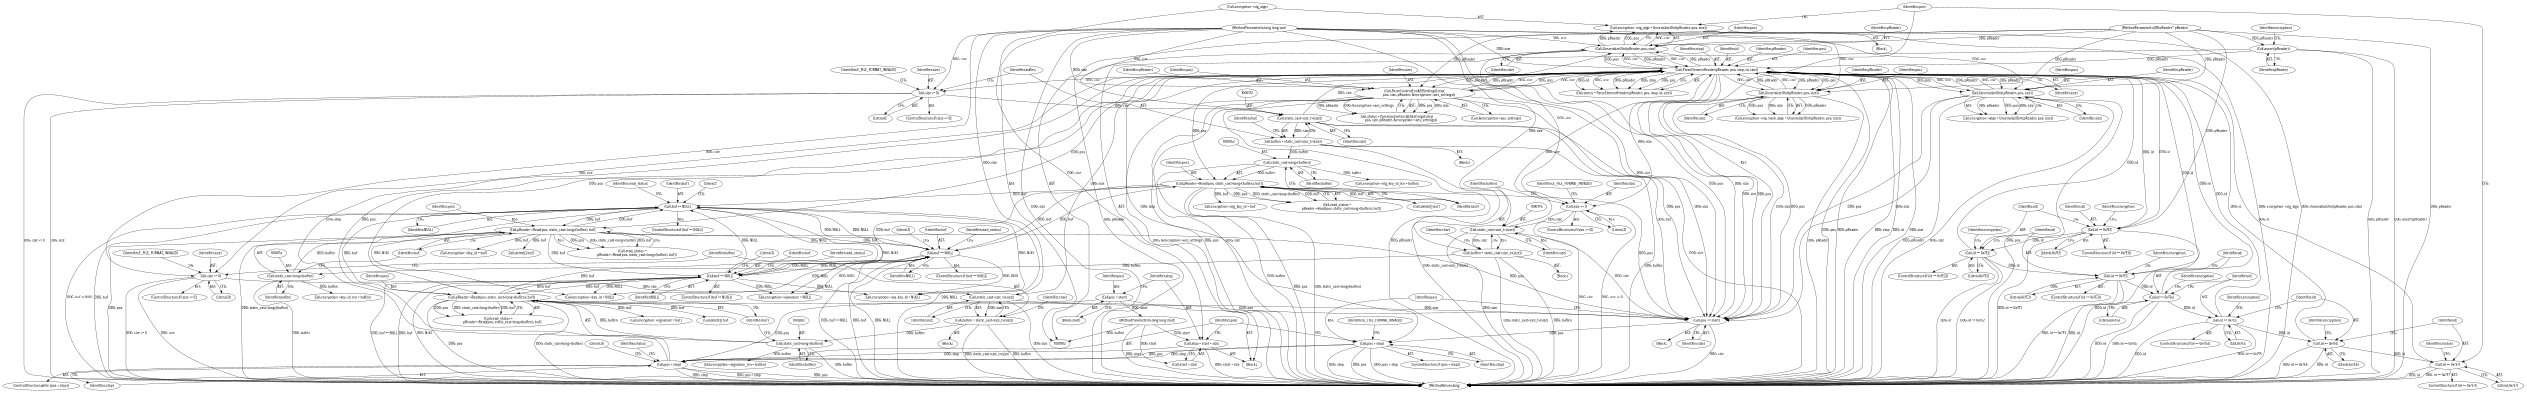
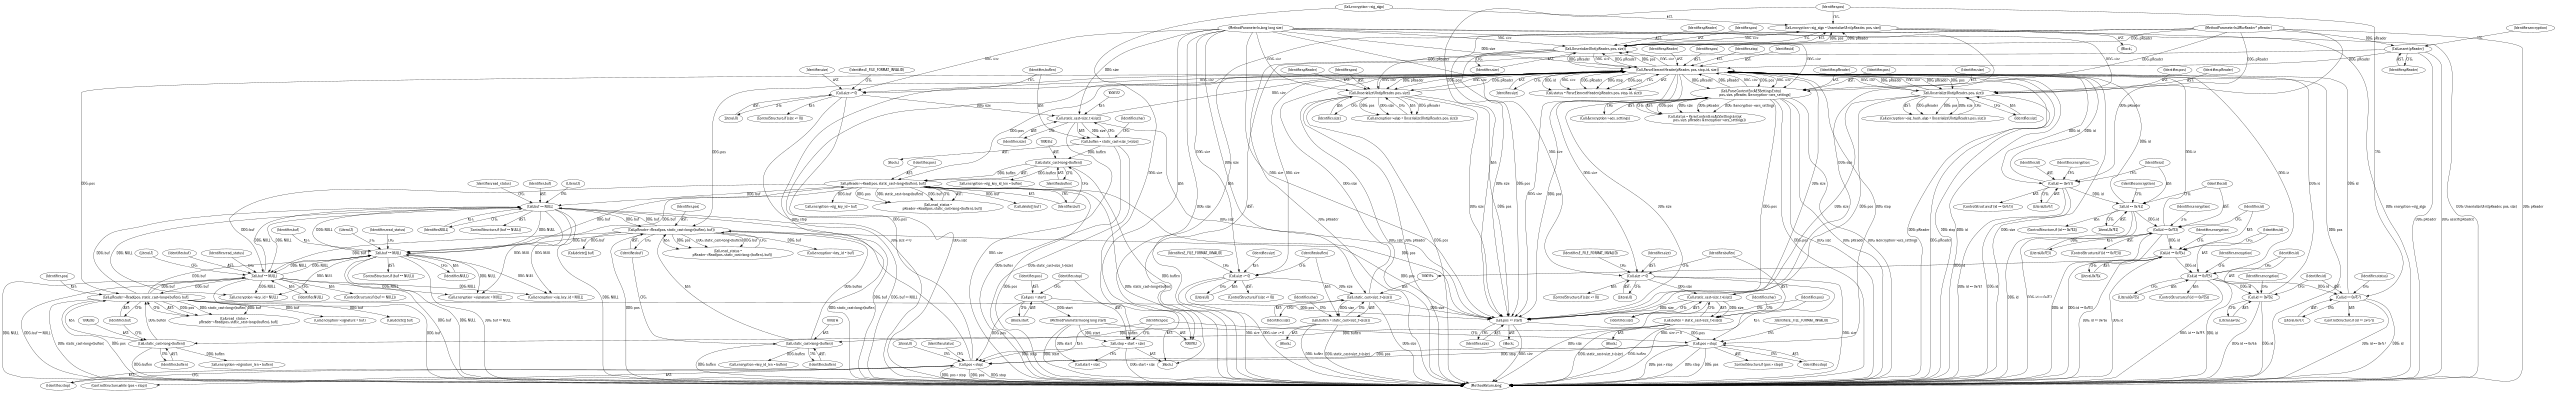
edge "(Call,id == 0x7E4)" -> "(Call,ParseElementHeader(pReader, pos, stop, id, size))": now "(Call,id == 0x7E4)" -> "1000194"
edge "(MethodParameterIn,long long start)" -> "1000102": label "DDG: buflen" -> "AST: "
node "(Call,0x7E5)": label "(Call,0x7E5)" -> "(Literal,0x7E5)"
edge "(Call,id == 0x7E6)" -> "(Call,id == 0x7E7)": now "(Call,id == 0x7E5)" -> "(Call,id == 0x7E7)"
edge "(Call,start + size)" -> "(Call,stop = start + size)": removed, label "AST:"
node "(ControlStructure,if (id == 0x7E7))": label "(ControlStructure,if (id == 0x7E7))" -> "(ControlStructure,if (id == 3x7E7))"
